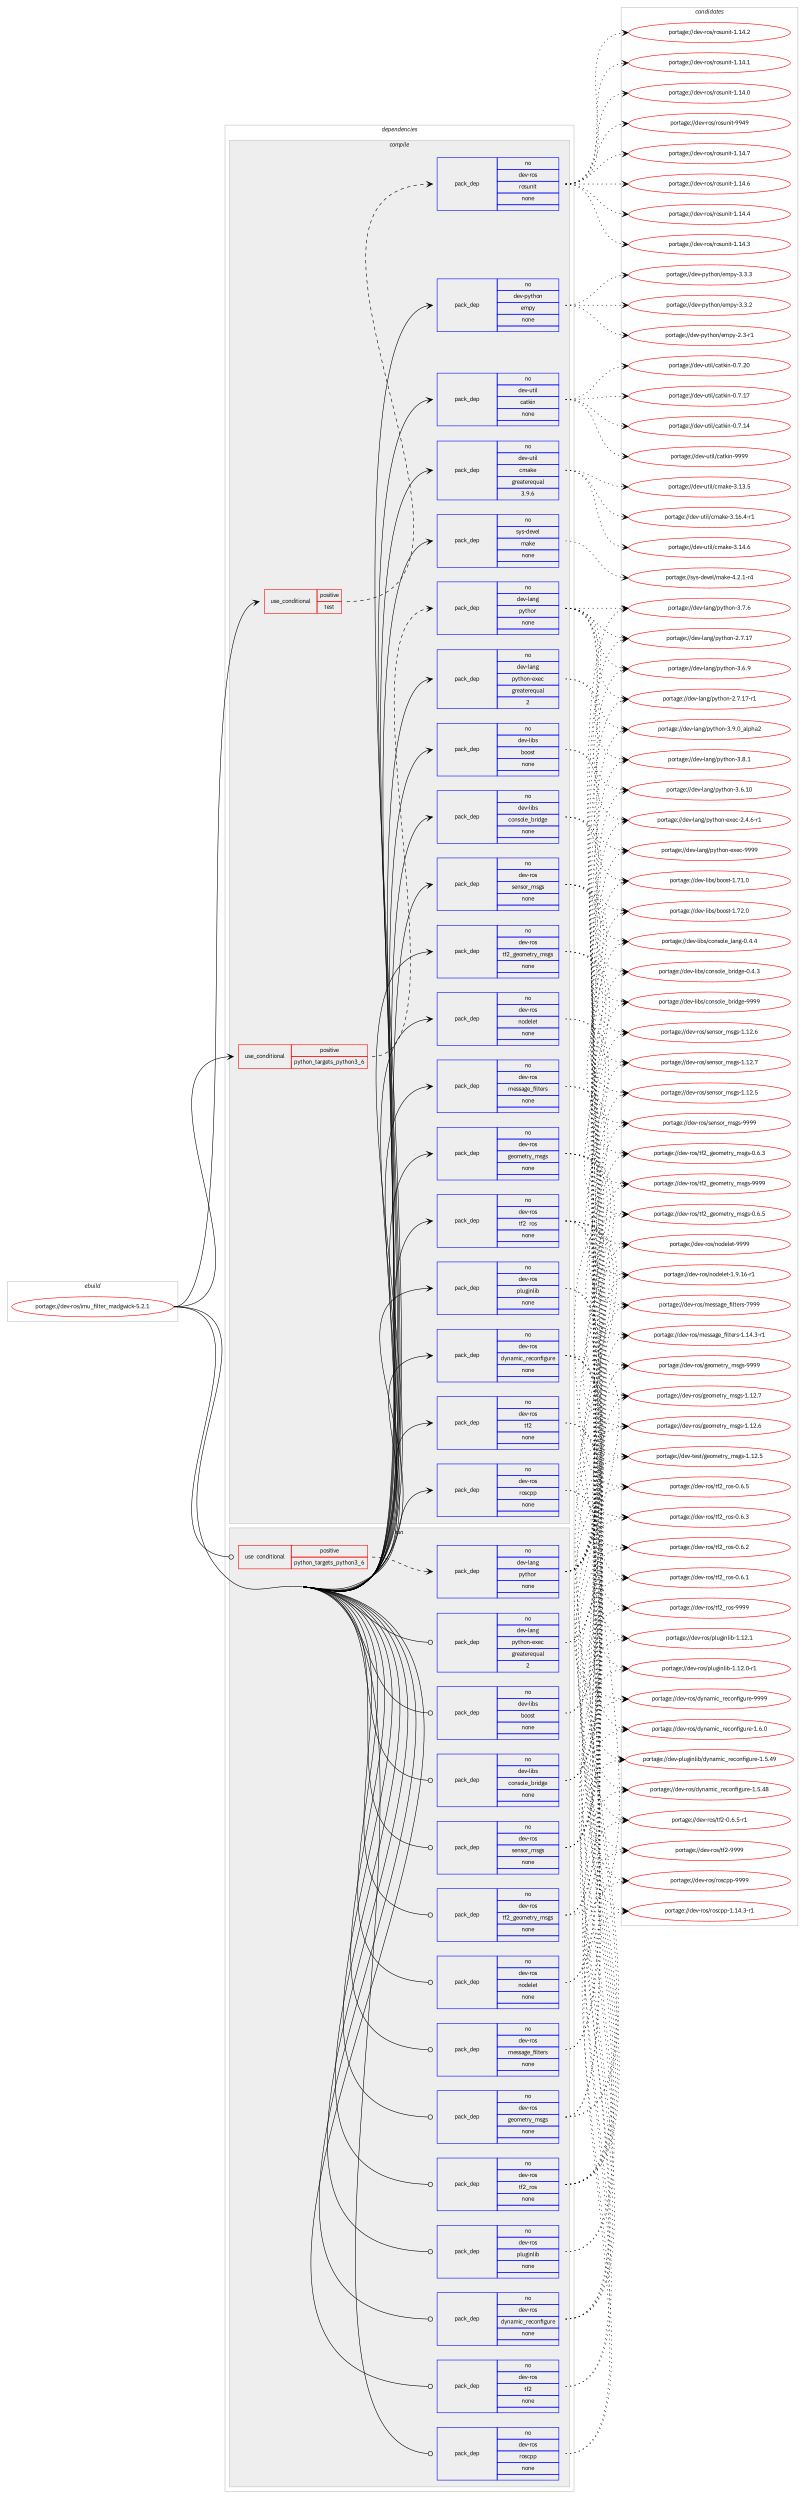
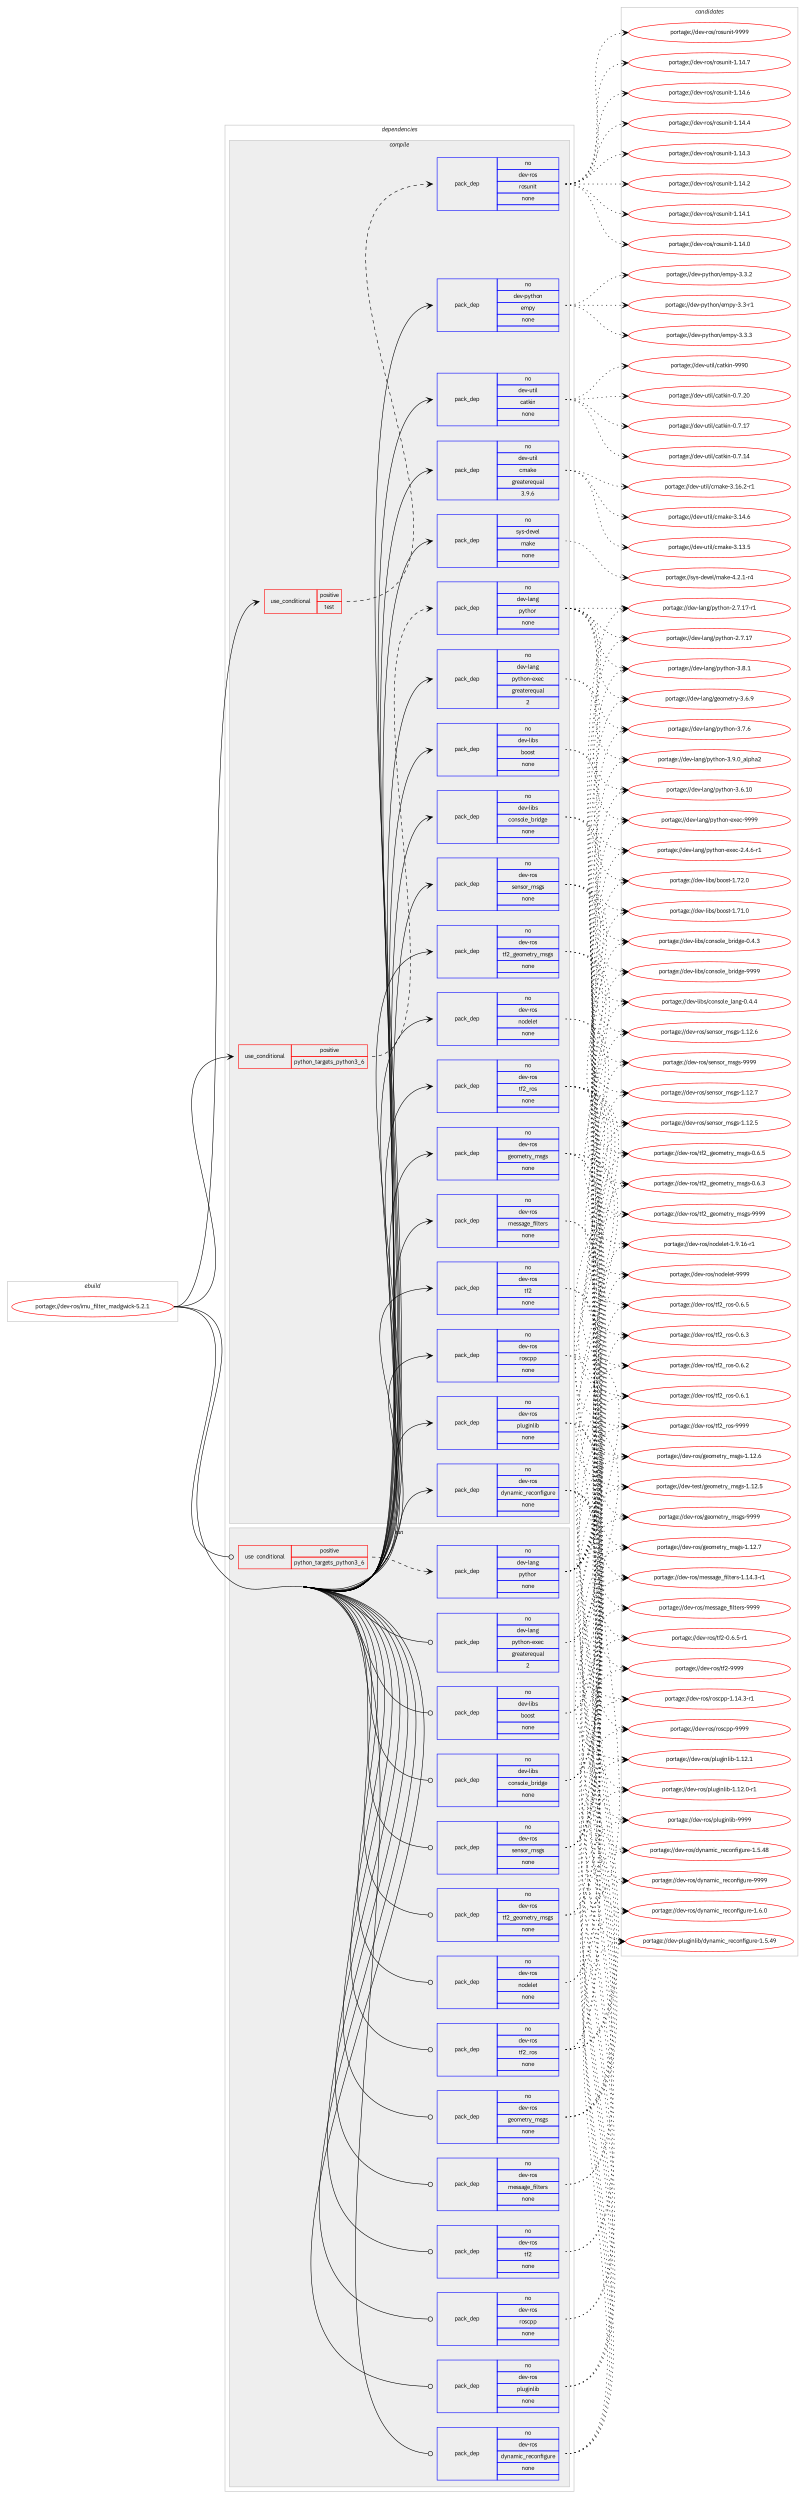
node "portage://dev-ros/rosunit-9949": label "portage://dev-ros/rosunit-9949" -> "portage://dev-ros/rosunit-9999"
node "portage://dev-python/empy-2.3-r1": label "portage://dev-python/empy-2.3-r1" -> "portage://dev-python/empy-3.3-r1"
node "portage://dev-util/catkin-9999": label "portage://dev-util/catkin-9999" -> "portage://dev-util/catkin-9990"
node "portage://dev-util/cmake-3.16.4-r1": label "portage://dev-util/cmake-3.16.4-r1" -> "portage://dev-util/cmake-3.16.2-r1"
node "portage://dev-lang/python-3.6.9": label "portage://dev-lang/python-3.6.9" -> "portage://dev-lang/geometry-3.6.9"
node "portage://dev-ros/message_filters-7999": label "portage://dev-ros/message_filters-7999" -> "portage://dev-ros/message_filters-9999"
node "portage://dev-ros/pluginlib-9999": added
